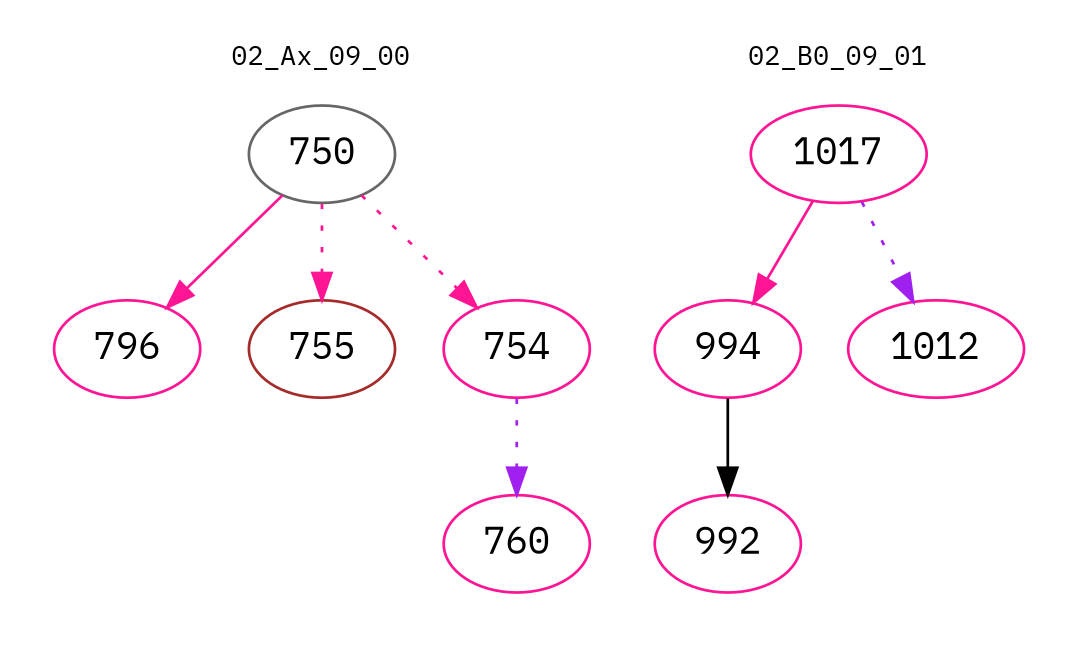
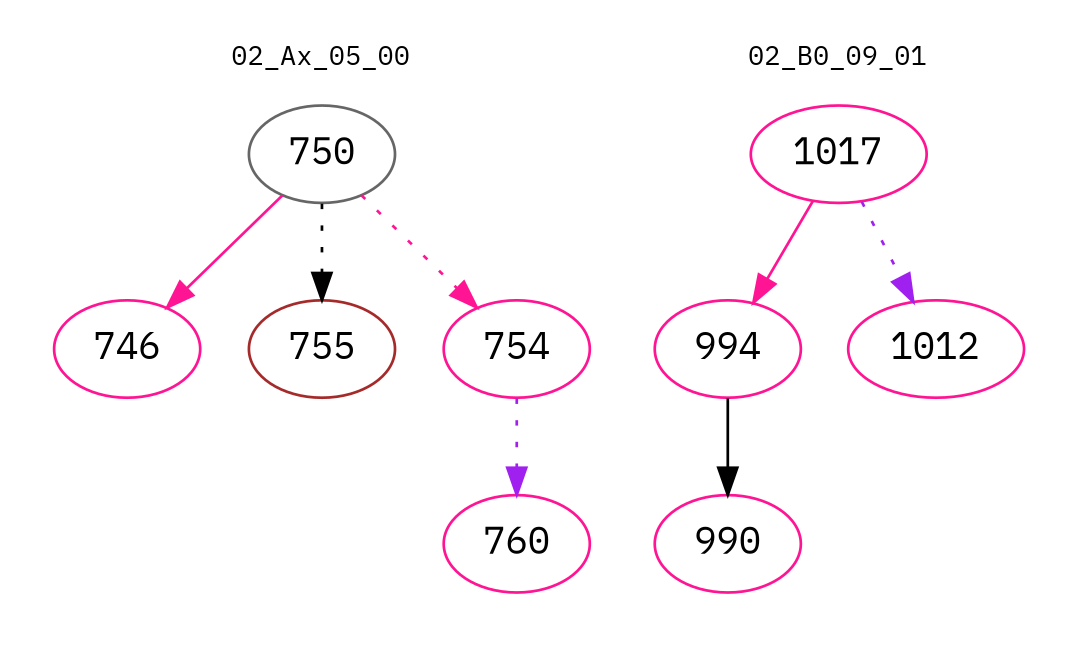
cluster "02_Ax_09_00": label "02_Ax_09_00" -> "02_Ax_05_00"
edge "750" -> "755": color deeppink -> black
node "796": label "796" -> "746"
node "992": label "992" -> "990"
